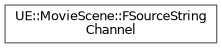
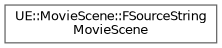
node "UE::MovieScene::FSourceString Channel": label "UE::MovieScene::FSourceString Channel" -> "UE::MovieScene::FSourceString MovieScene"
